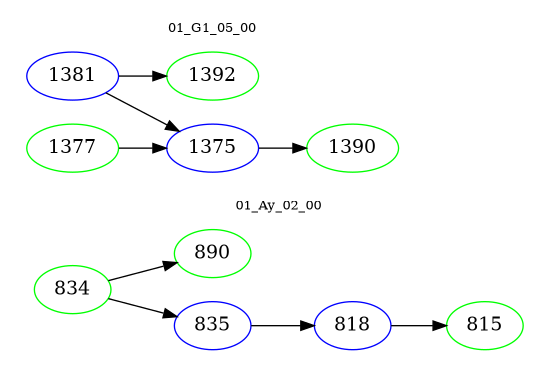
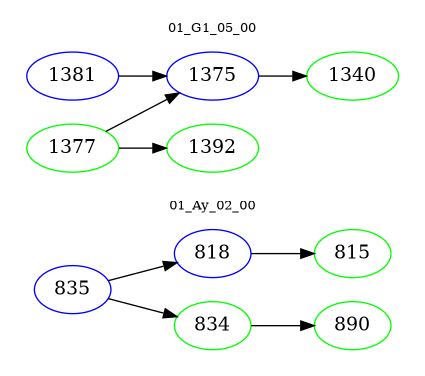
edge "1381" -> "1392": now "1377" -> "1392"
node "1390": label "1390" -> "1340"
edge "834" -> "835": reversed
